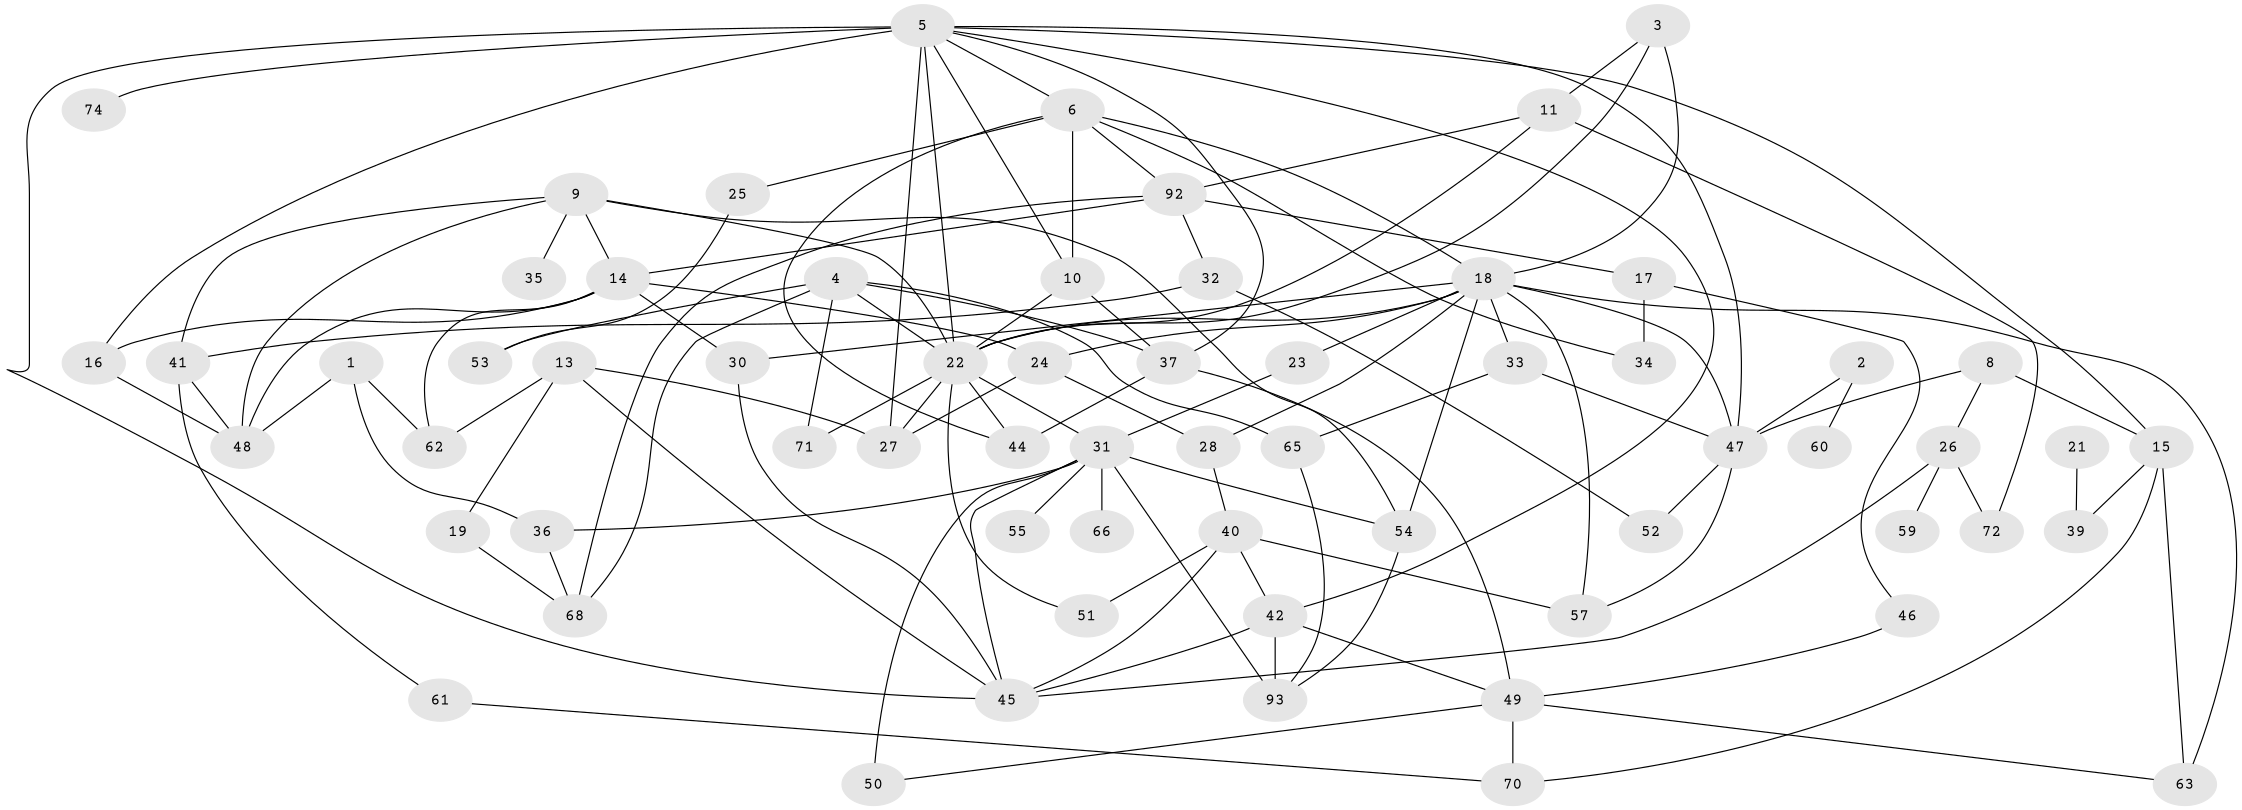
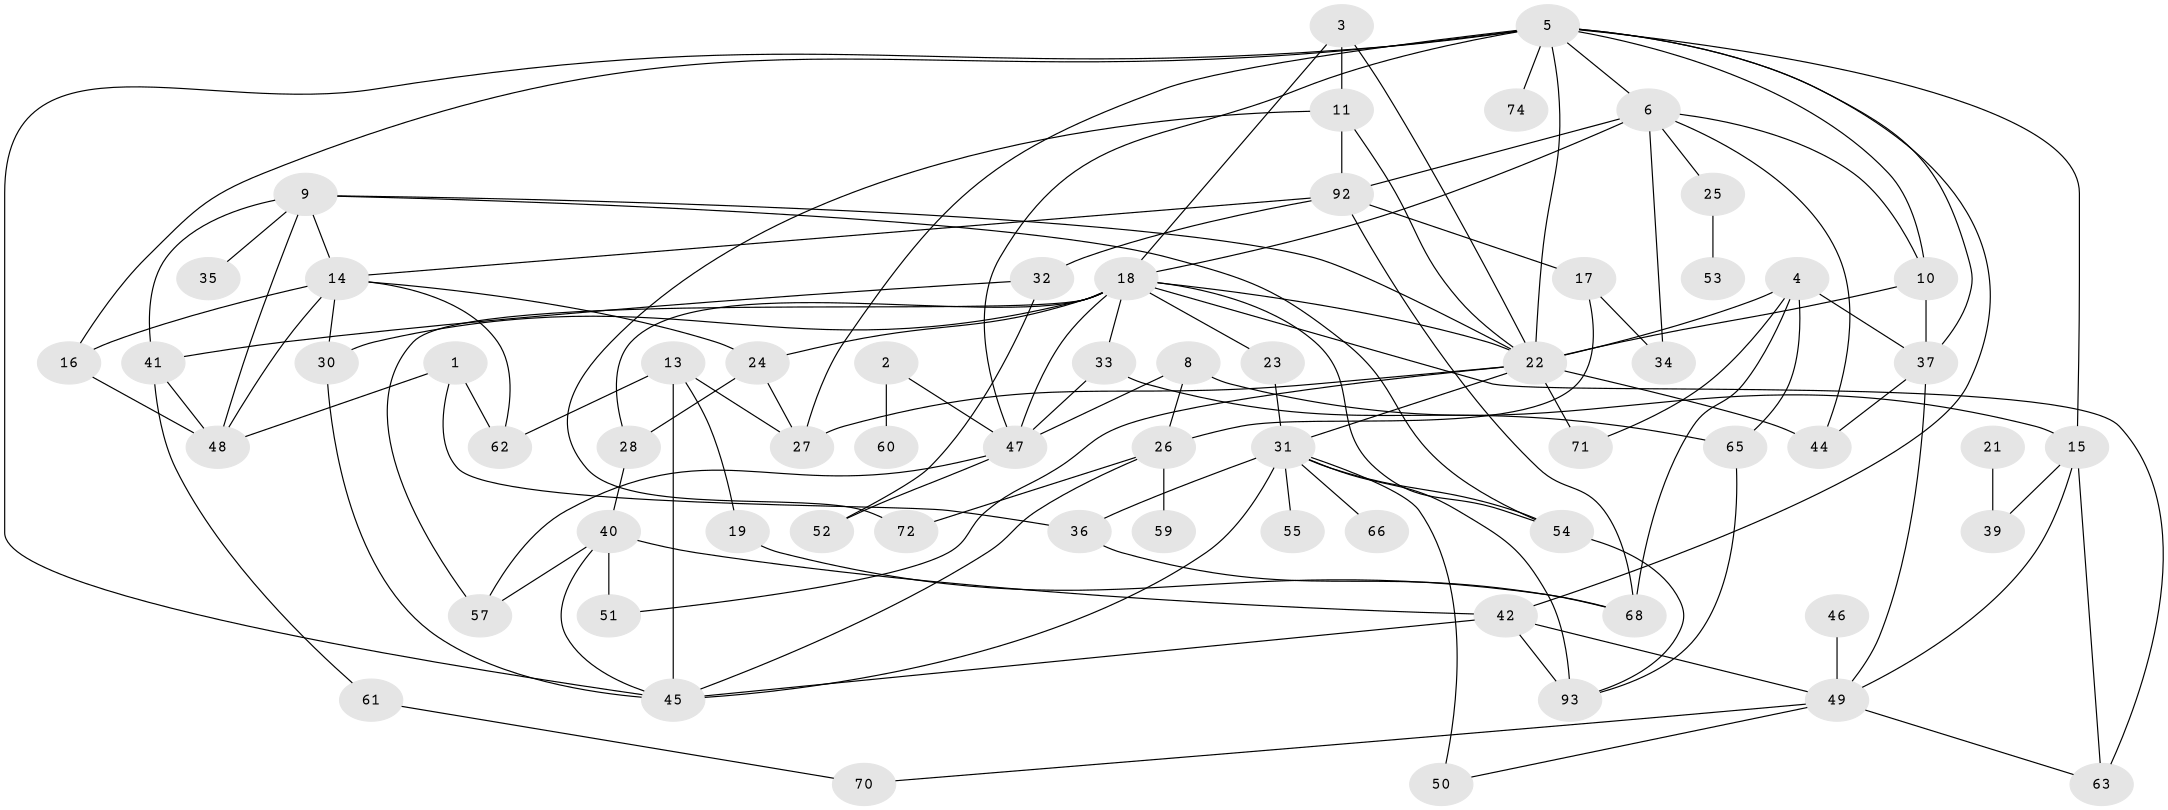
edge "4" -- "53": removed
edge "17" -- "46": now "17" -- "26"
edge "15" -- "70": now "15" -- "49"
